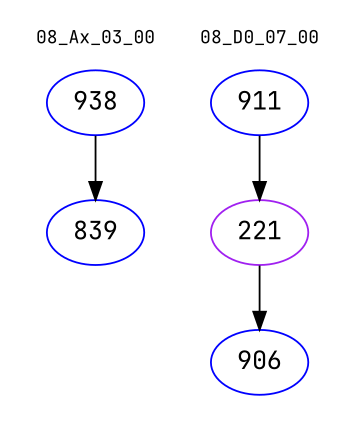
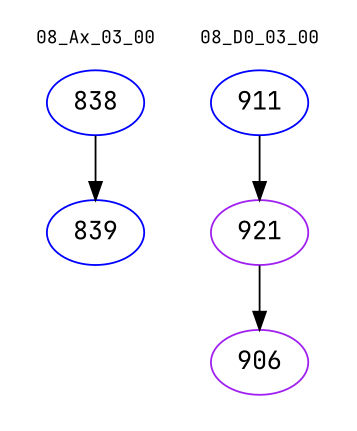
cluster "08_D0_07_00": label "08_D0_07_00" -> "08_D0_03_00"
node "938": label "938" -> "838"
node "221": label "221" -> "921"
node "906": color blue -> purple
